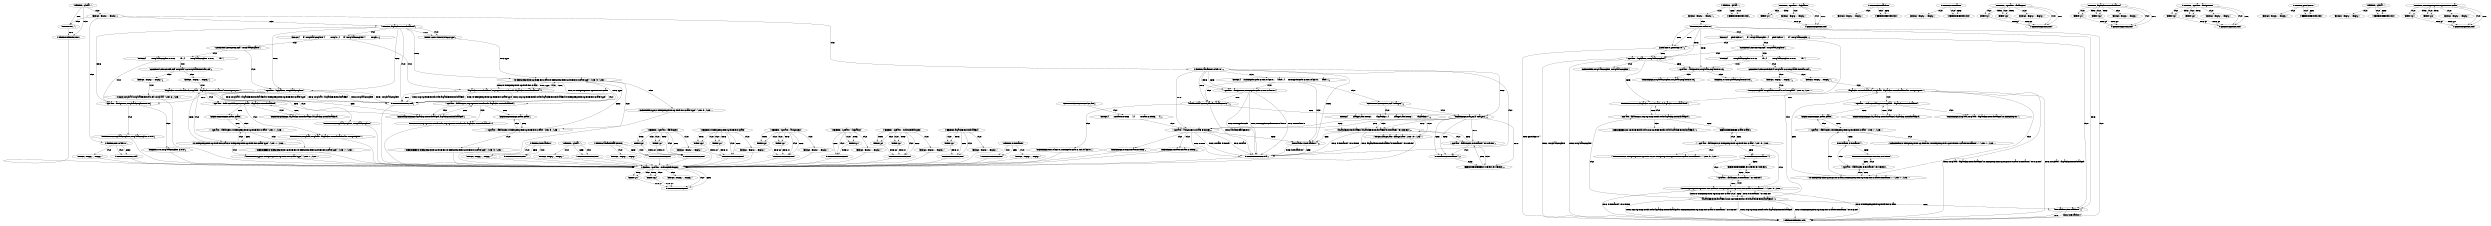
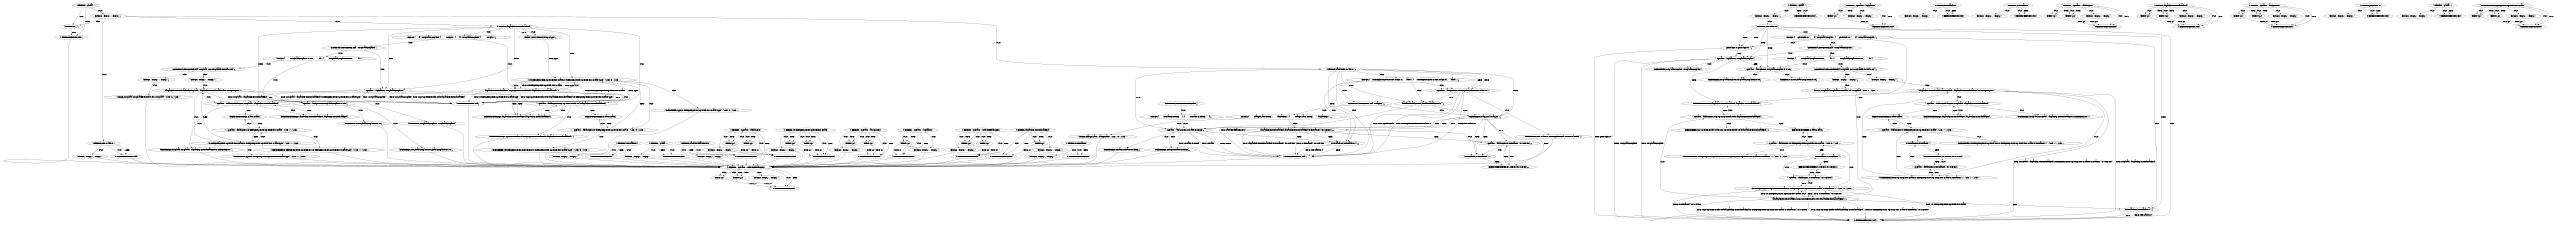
edge "(handleDidFailGeneric,handleDidFailGeneric())" -> "(IDENTIFIER,NetworkError,m_exceptionCode = NetworkError)": now "(<operator>.assignment,m_exceptionCode = NetworkError)" -> "(IDENTIFIER,NetworkError,m_exceptionCode = NetworkError)"
